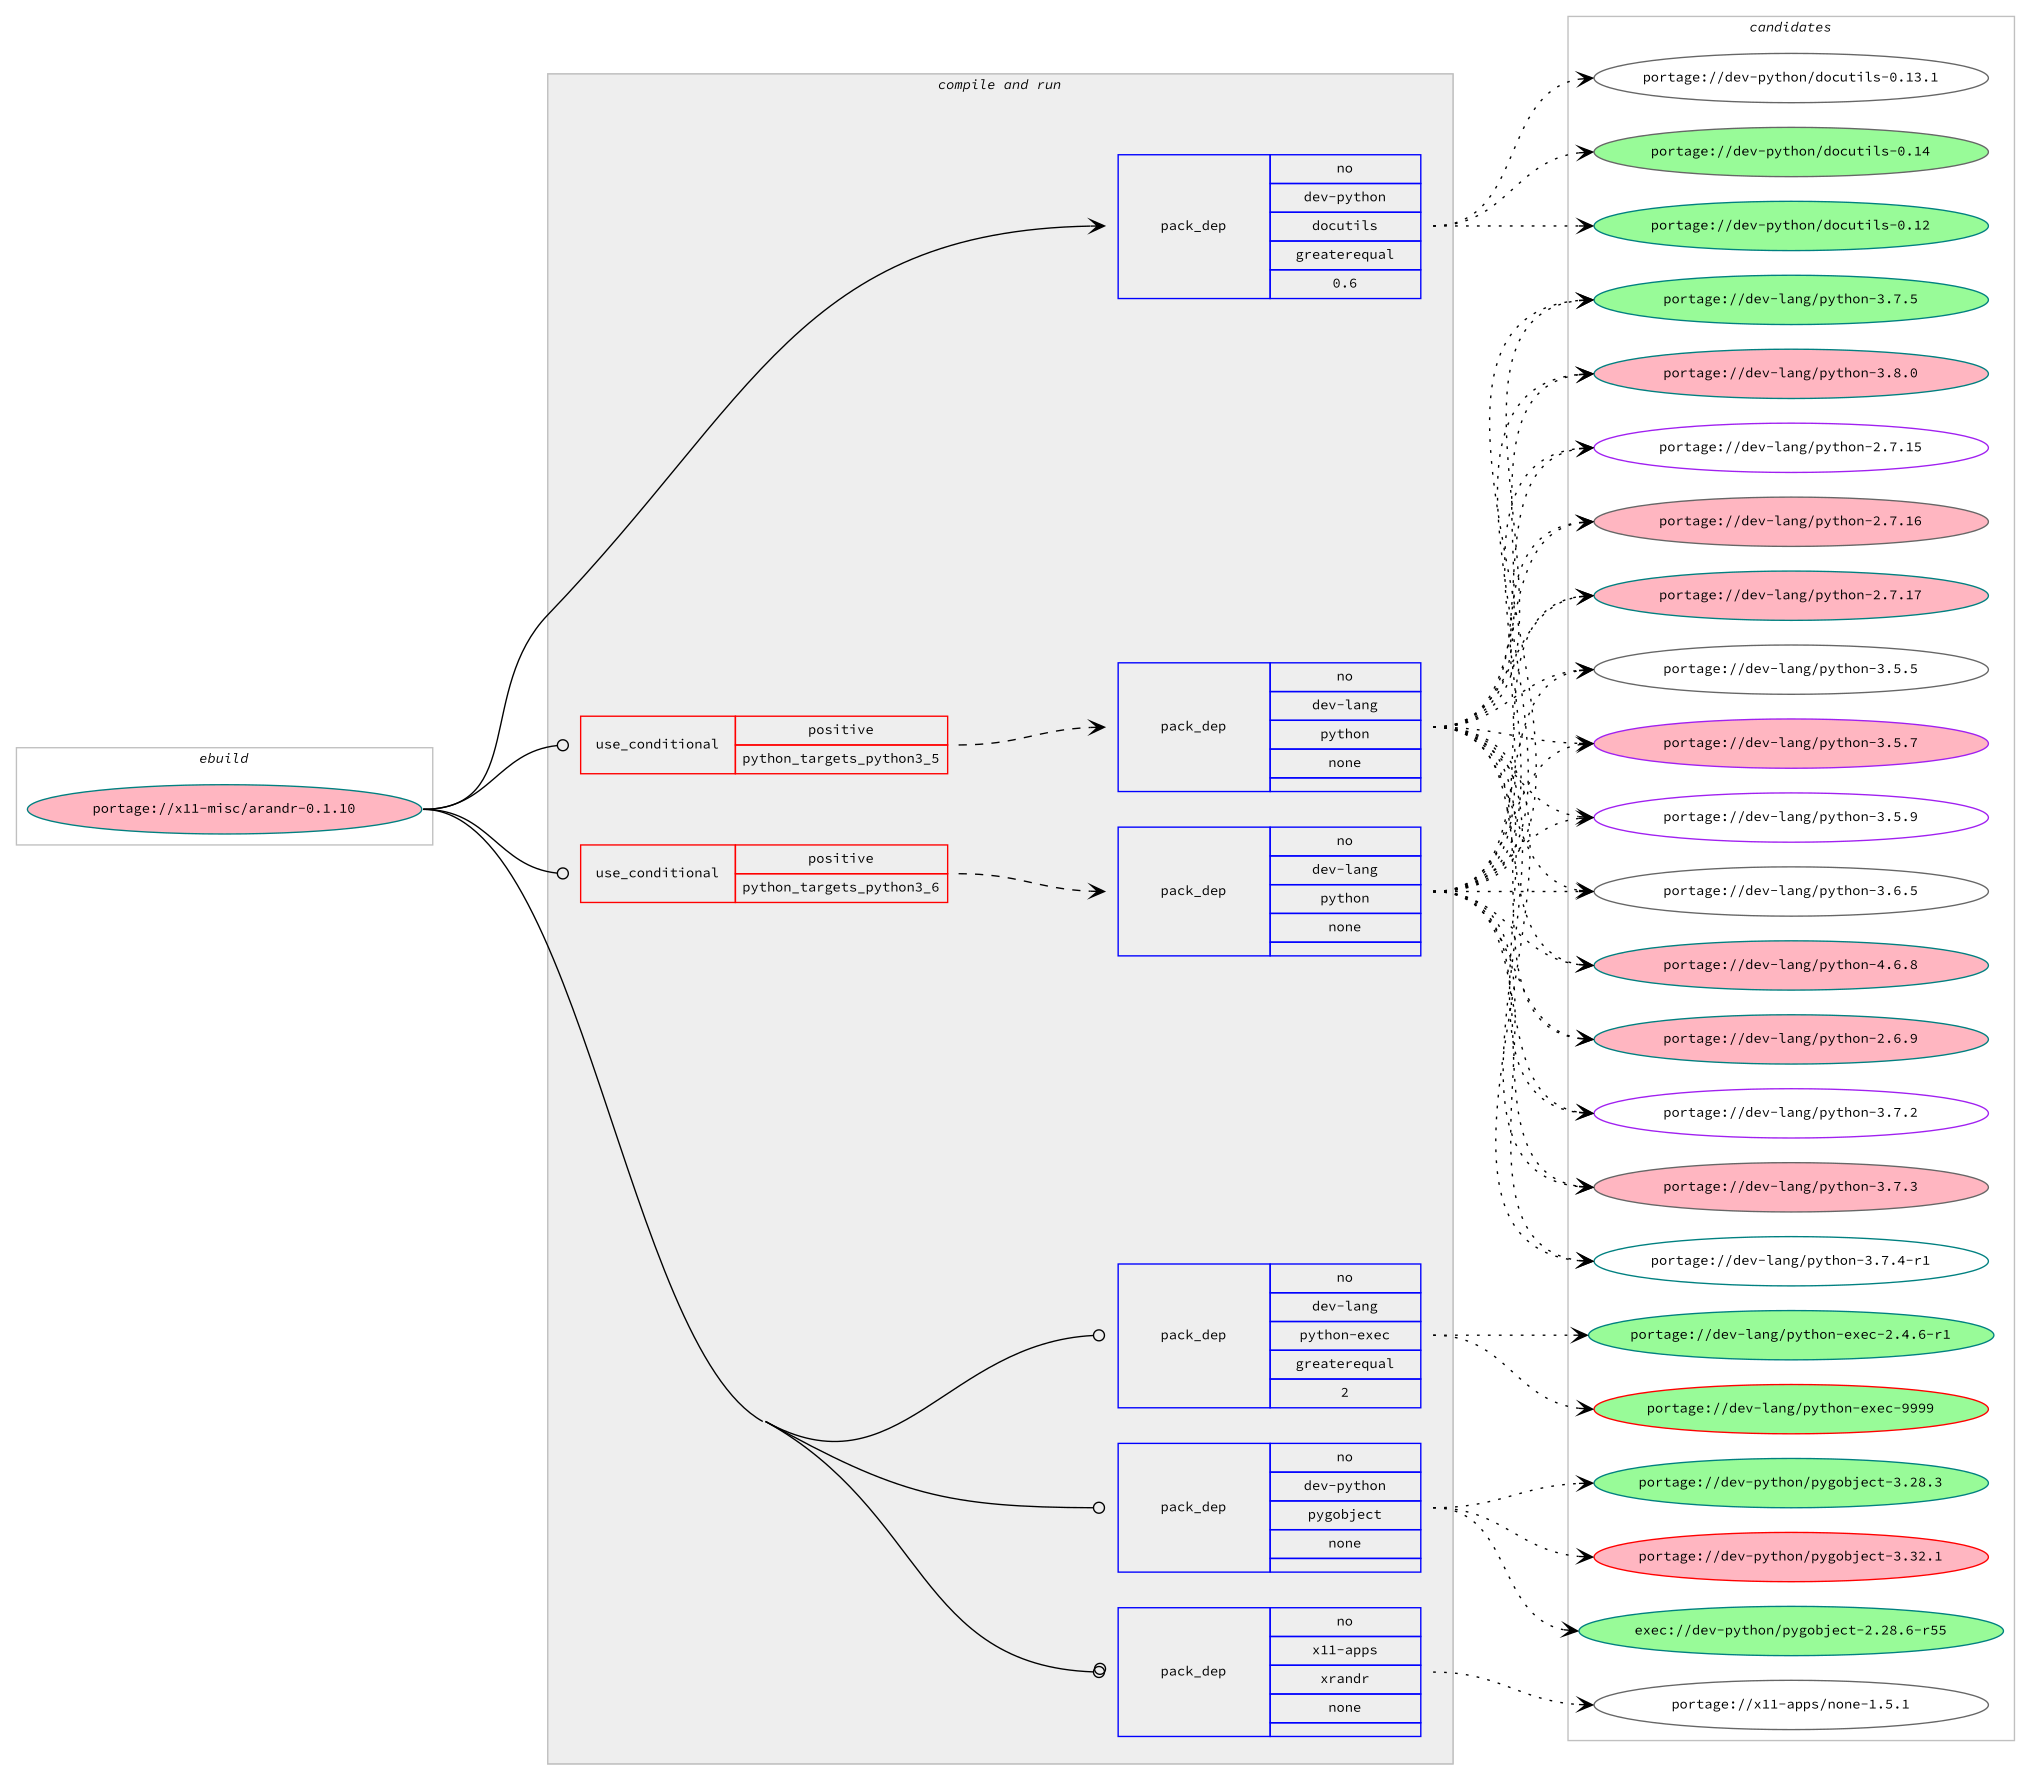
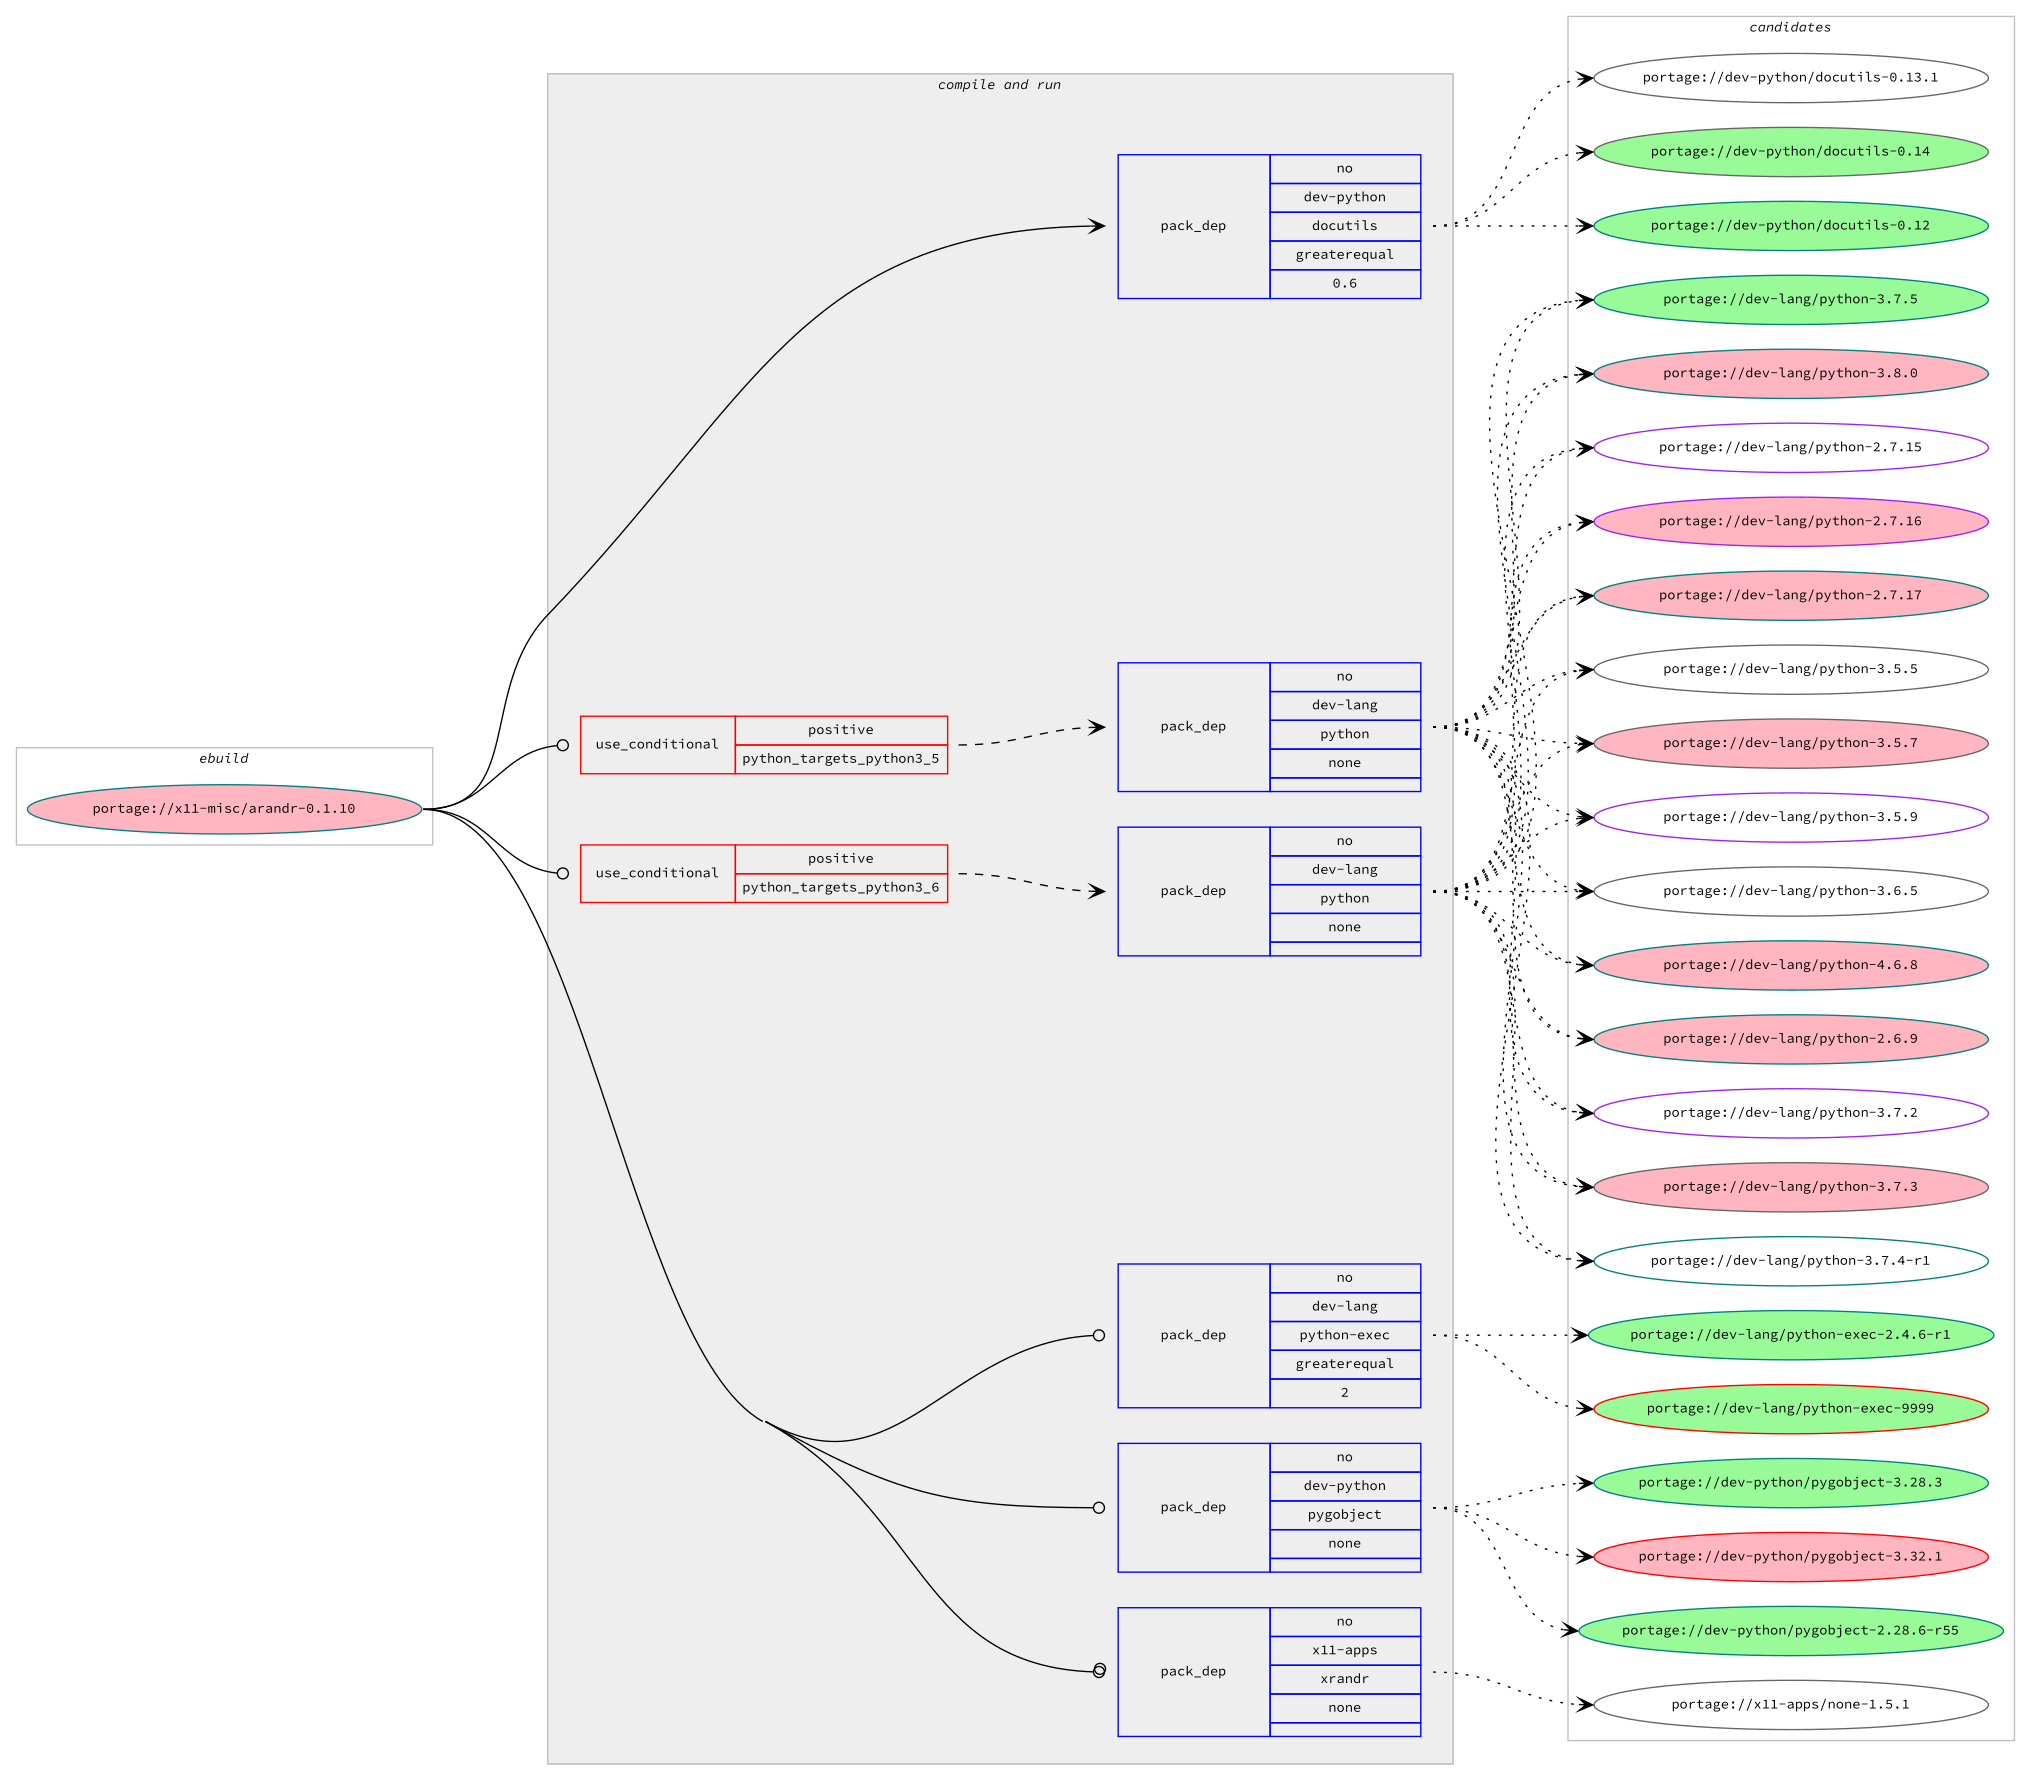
node "portage://dev-lang/python-2.7.16": color gray40 -> purple
node "portage://dev-lang/python-3.5.7": color purple -> gray40
node "exec://dev-python/pygobject-2.28.6-r55": label "exec://dev-python/pygobject-2.28.6-r55" -> "portage://dev-python/pygobject-2.28.6-r55"
